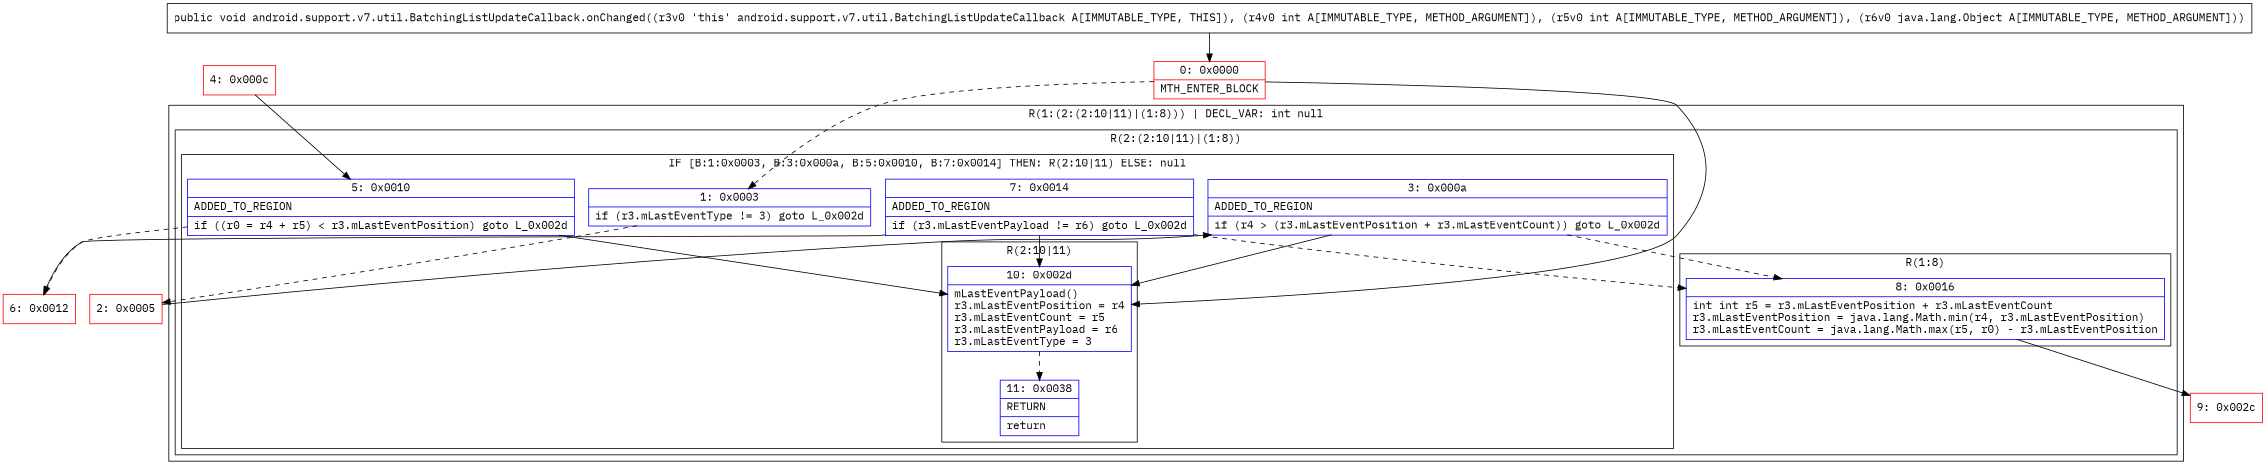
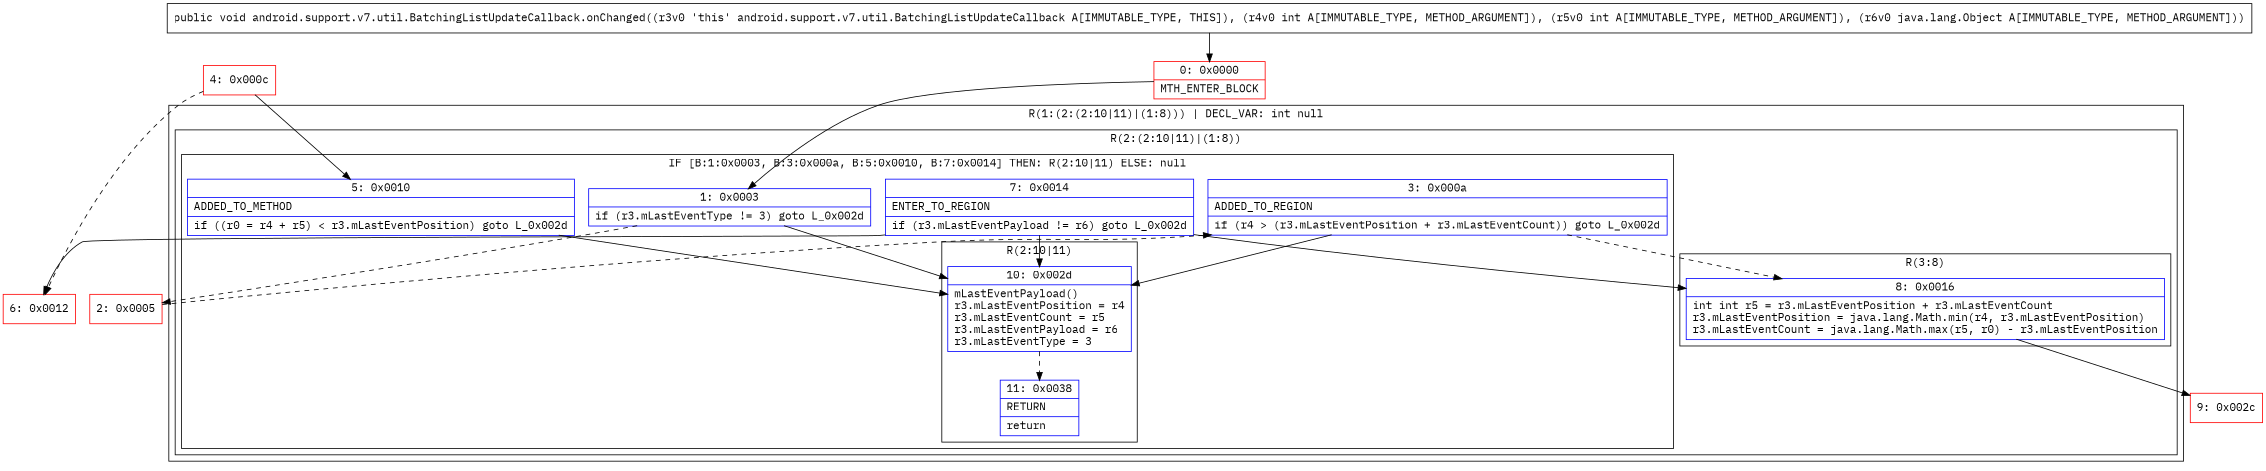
edge "0: 0x0000" -> "1: 0x0003": style dashed -> solid
node "5: 0x0010": text "ADDED_TO_REGION" -> "ADDED_TO_METHOD"
node "7: 0x0014": text "ADDED_TO_REGION" -> "ENTER_TO_REGION"
edge "0: 0x0000" -> "10: 0x002d": now "1: 0x0003" -> "10: 0x002d"
edge "5: 0x0010" -> "6: 0x0012": now "4: 0x000c" -> "6: 0x0012"
edge "2: 0x0005" -> "3: 0x000a": style solid -> dashed
cluster "R(1:8)": label "R(1:8)" -> "R(3:8)"
edge "7: 0x0014" -> "8: 0x0016": style dashed -> solid
